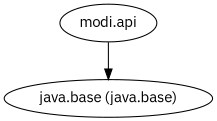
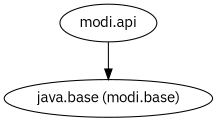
node "java.base (java.base)": label "java.base (java.base)" -> "java.base (modi.base)"
